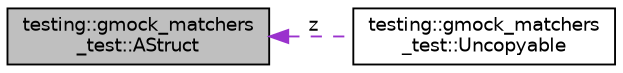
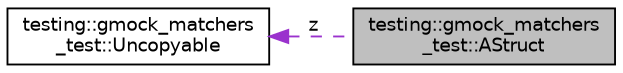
edge "testing::gmock_matchers _test::Uncopyable" -> "testing::gmock_matchers _test::AStruct": reversed
